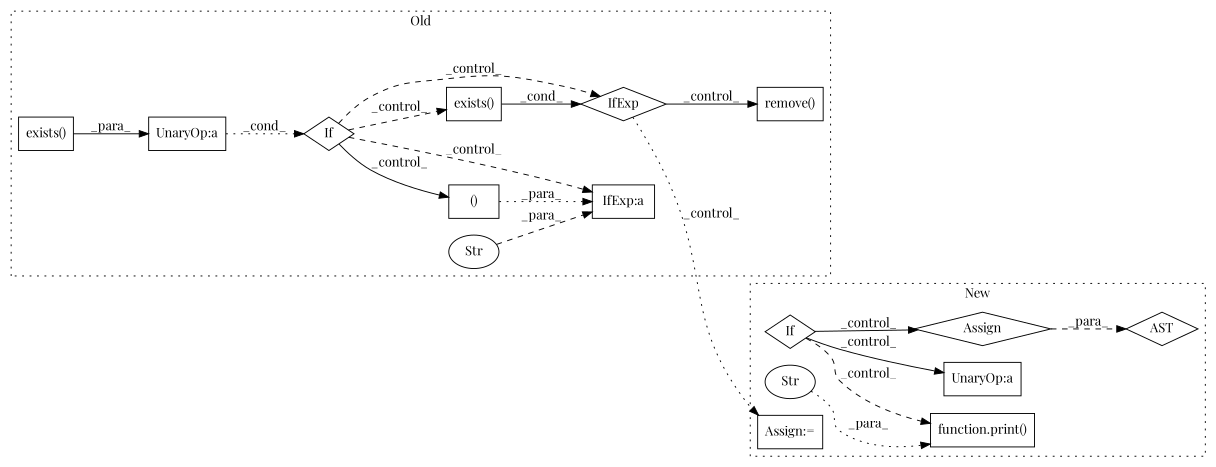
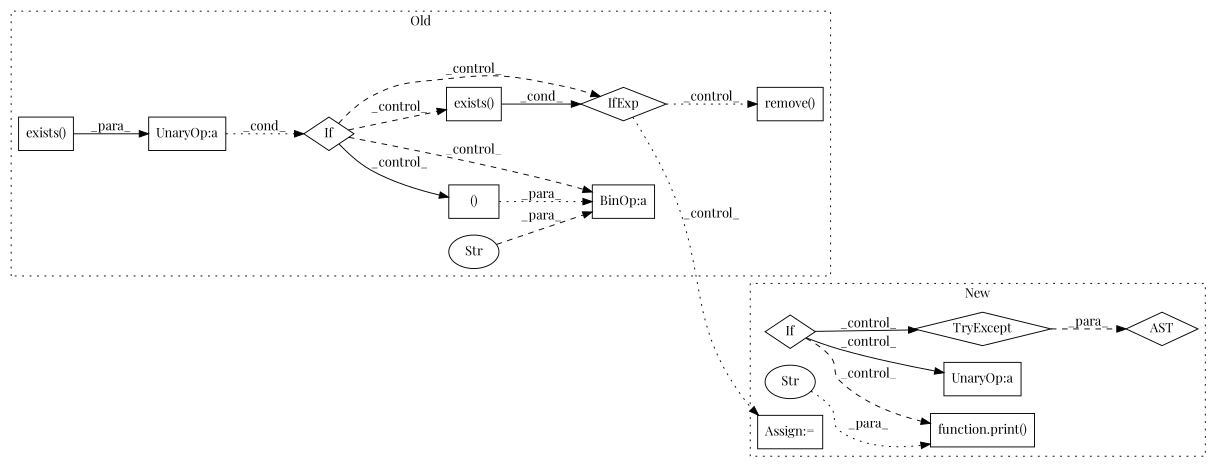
edge "IfExp" -> "remove()": style solid -> dotted
node "IfExp:a": label "IfExp:a" -> "BinOp:a"
node "Assign": label "Assign" -> "TryExcept"
